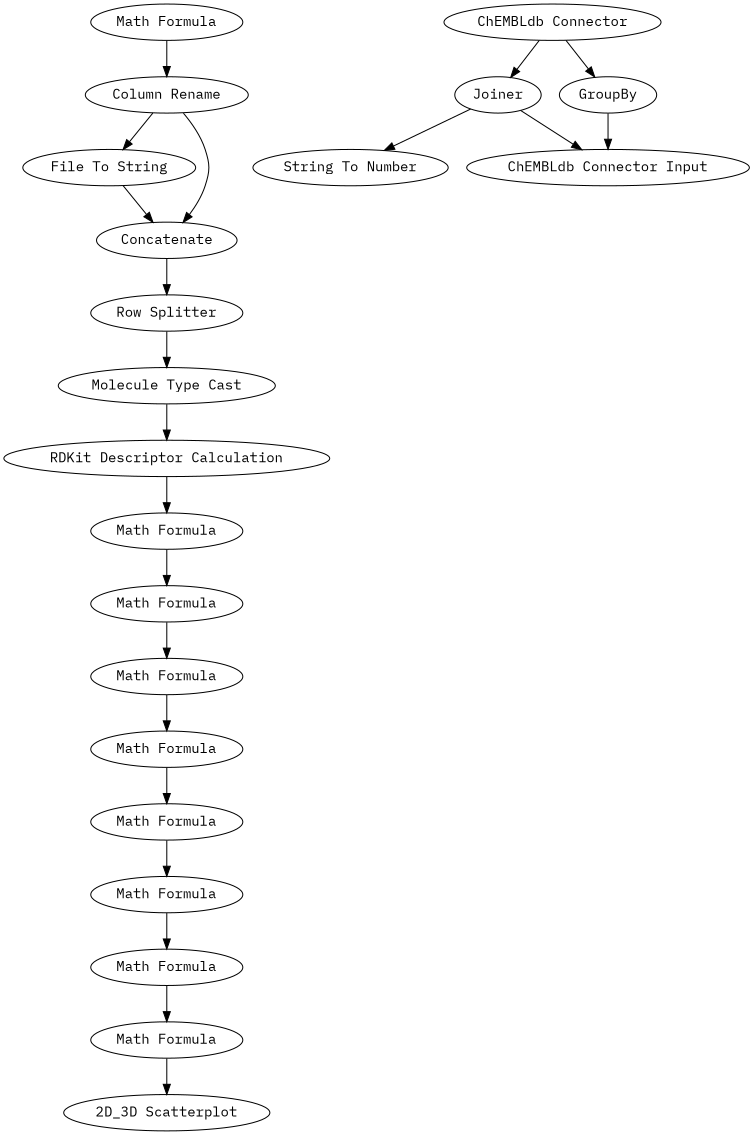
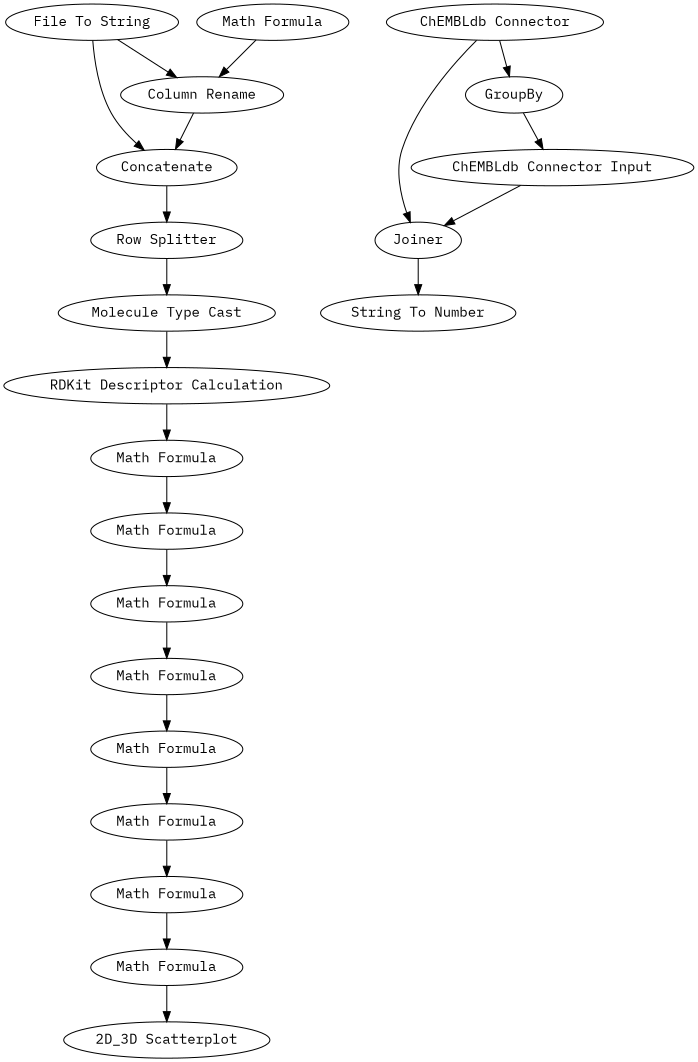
edge "Column Rename" -> "File To String": reversed
edge "Joiner" -> "ChEMBLdb Connector Input": reversed
